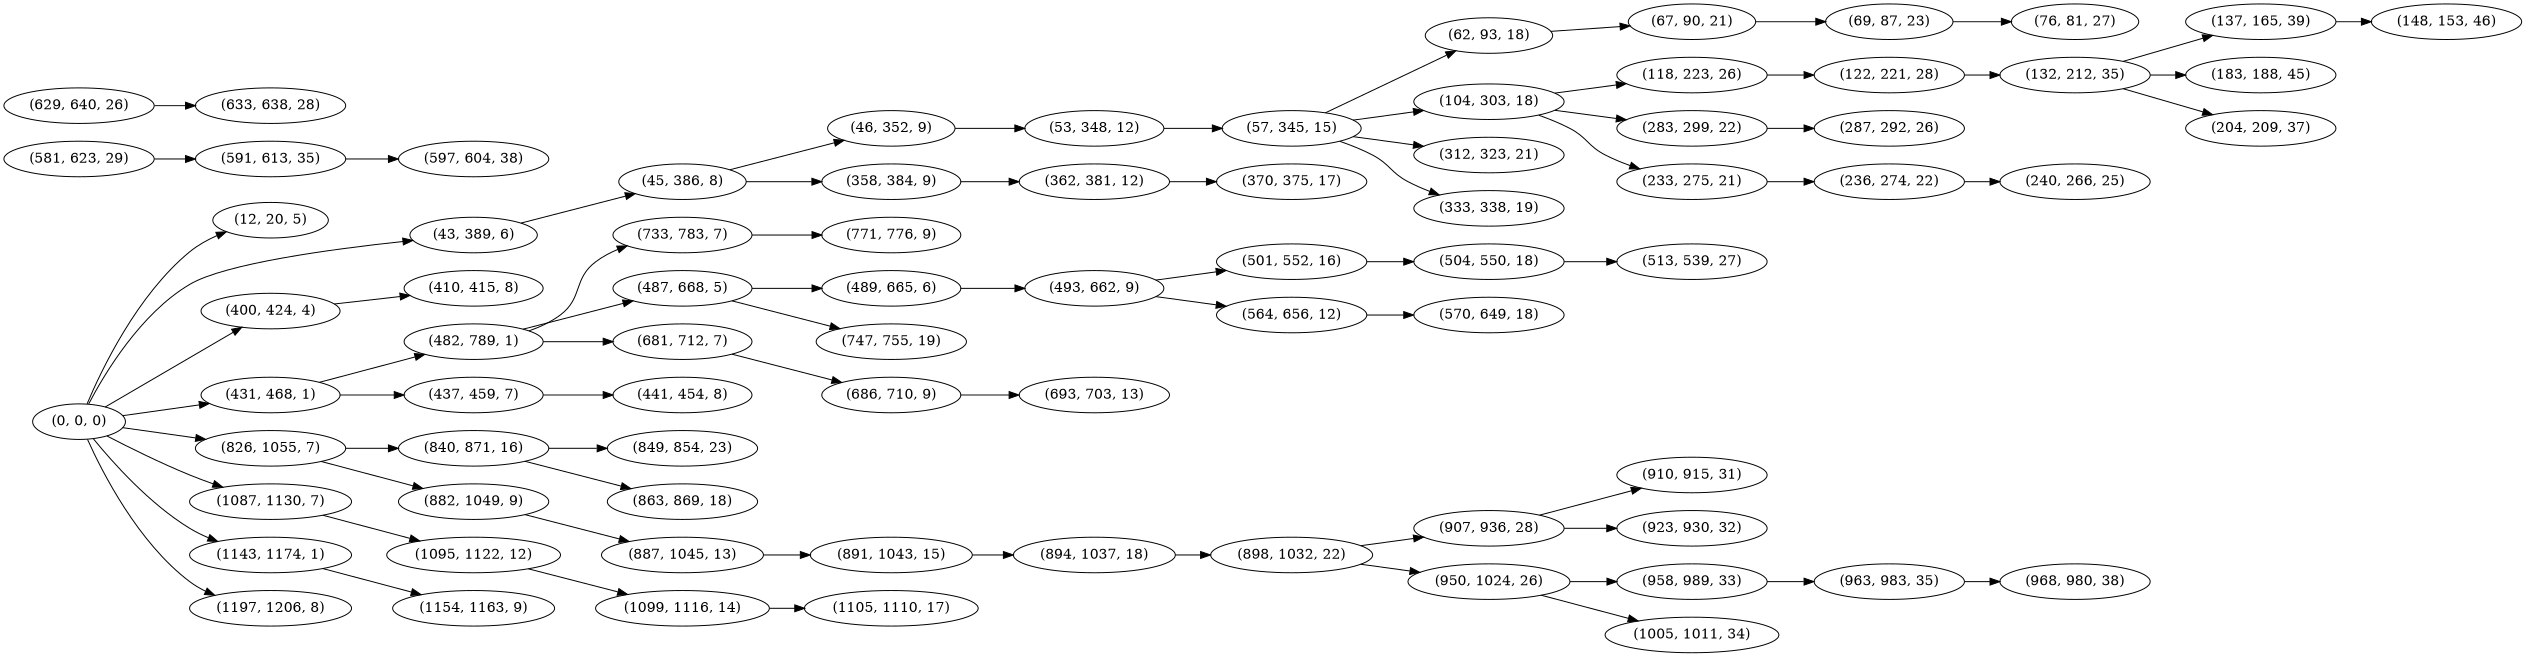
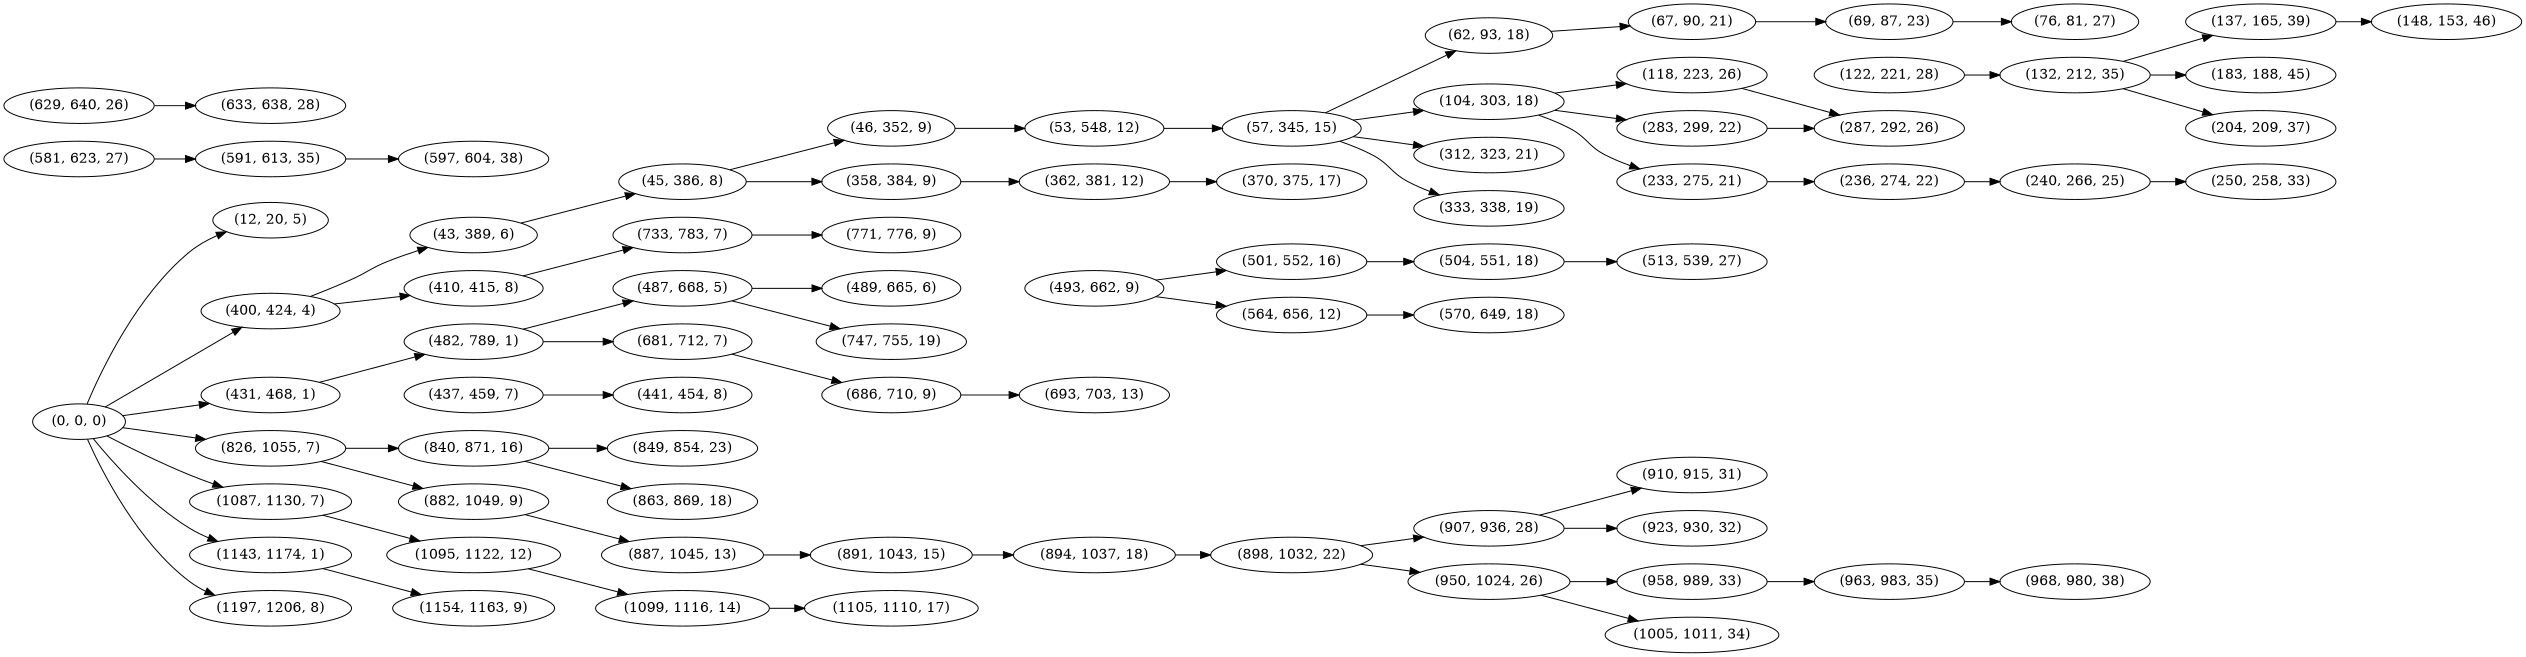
edge "(118, 223, 26)" -> "(122, 221, 28)": now "(118, 223, 26)" -> "(287, 292, 26)"
node "(53, 348, 12)": label "(53, 348, 12)" -> "(53, 548, 12)"
node "(581, 623, 29)": label "(581, 623, 29)" -> "(581, 623, 27)"
node "(250, 258, 33)": added
node "(504, 550, 18)": label "(504, 550, 18)" -> "(504, 551, 18)"
edge "(0, 0, 0)" -> "(43, 389, 6)": now "(400, 424, 4)" -> "(43, 389, 6)"
edge "(489, 665, 6)" -> "(493, 662, 9)": removed
edge "(482, 789, 1)" -> "(733, 783, 7)": now "(410, 415, 8)" -> "(733, 783, 7)"
edge "(431, 468, 1)" -> "(437, 459, 7)": removed
